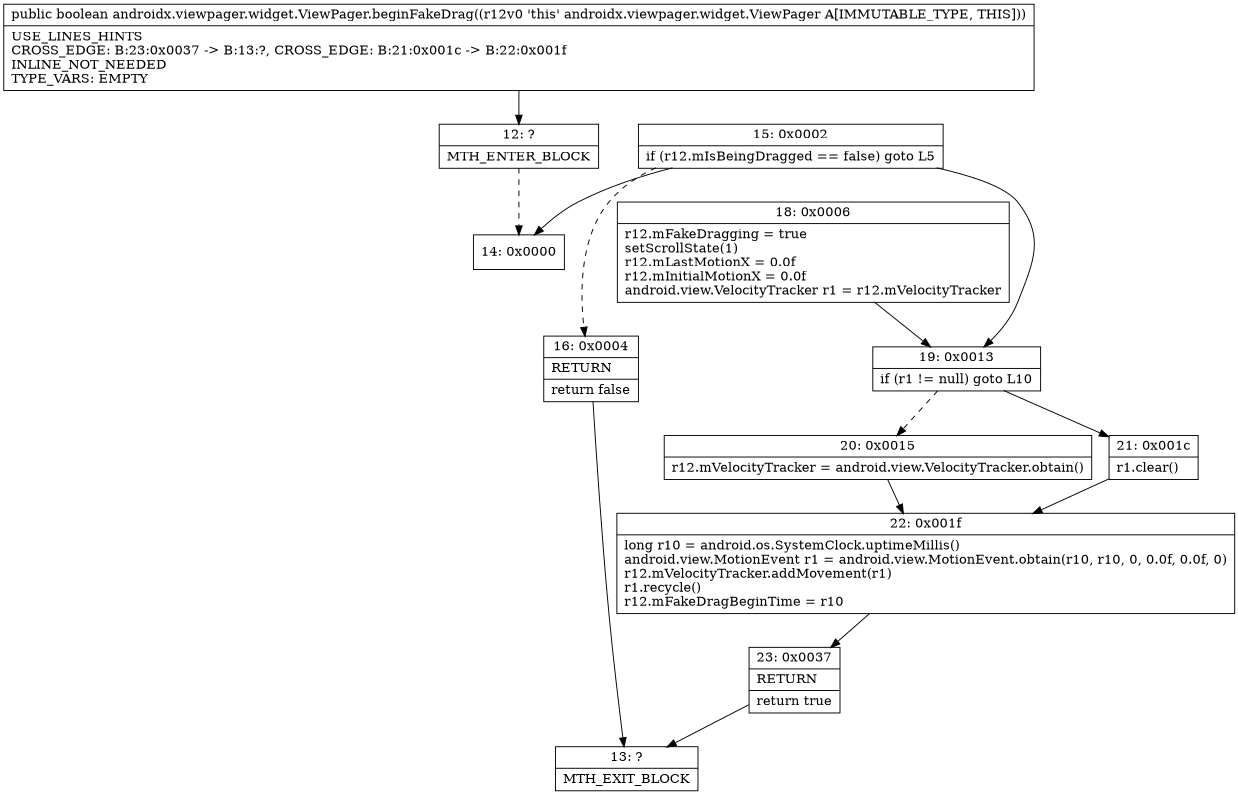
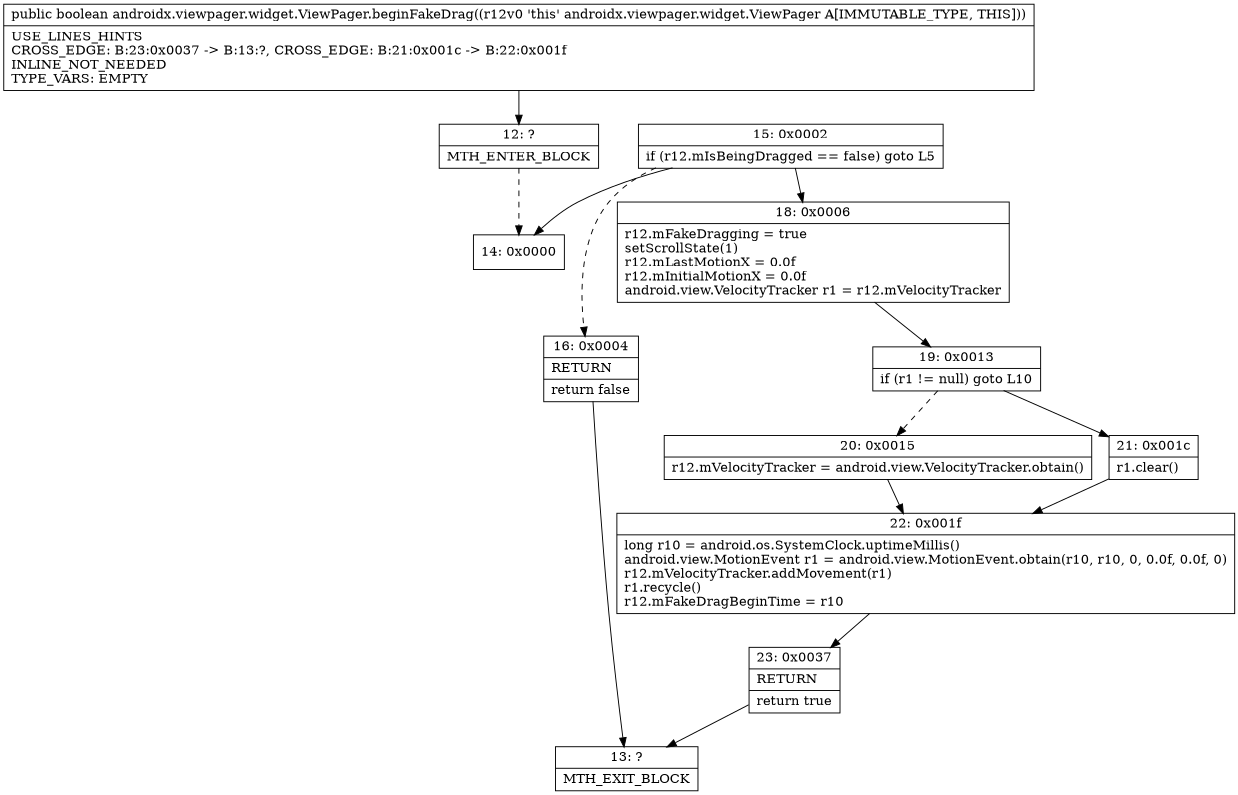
edge "15: 0x0002" -> "19: 0x0013": now "15: 0x0002" -> "18: 0x0006"
